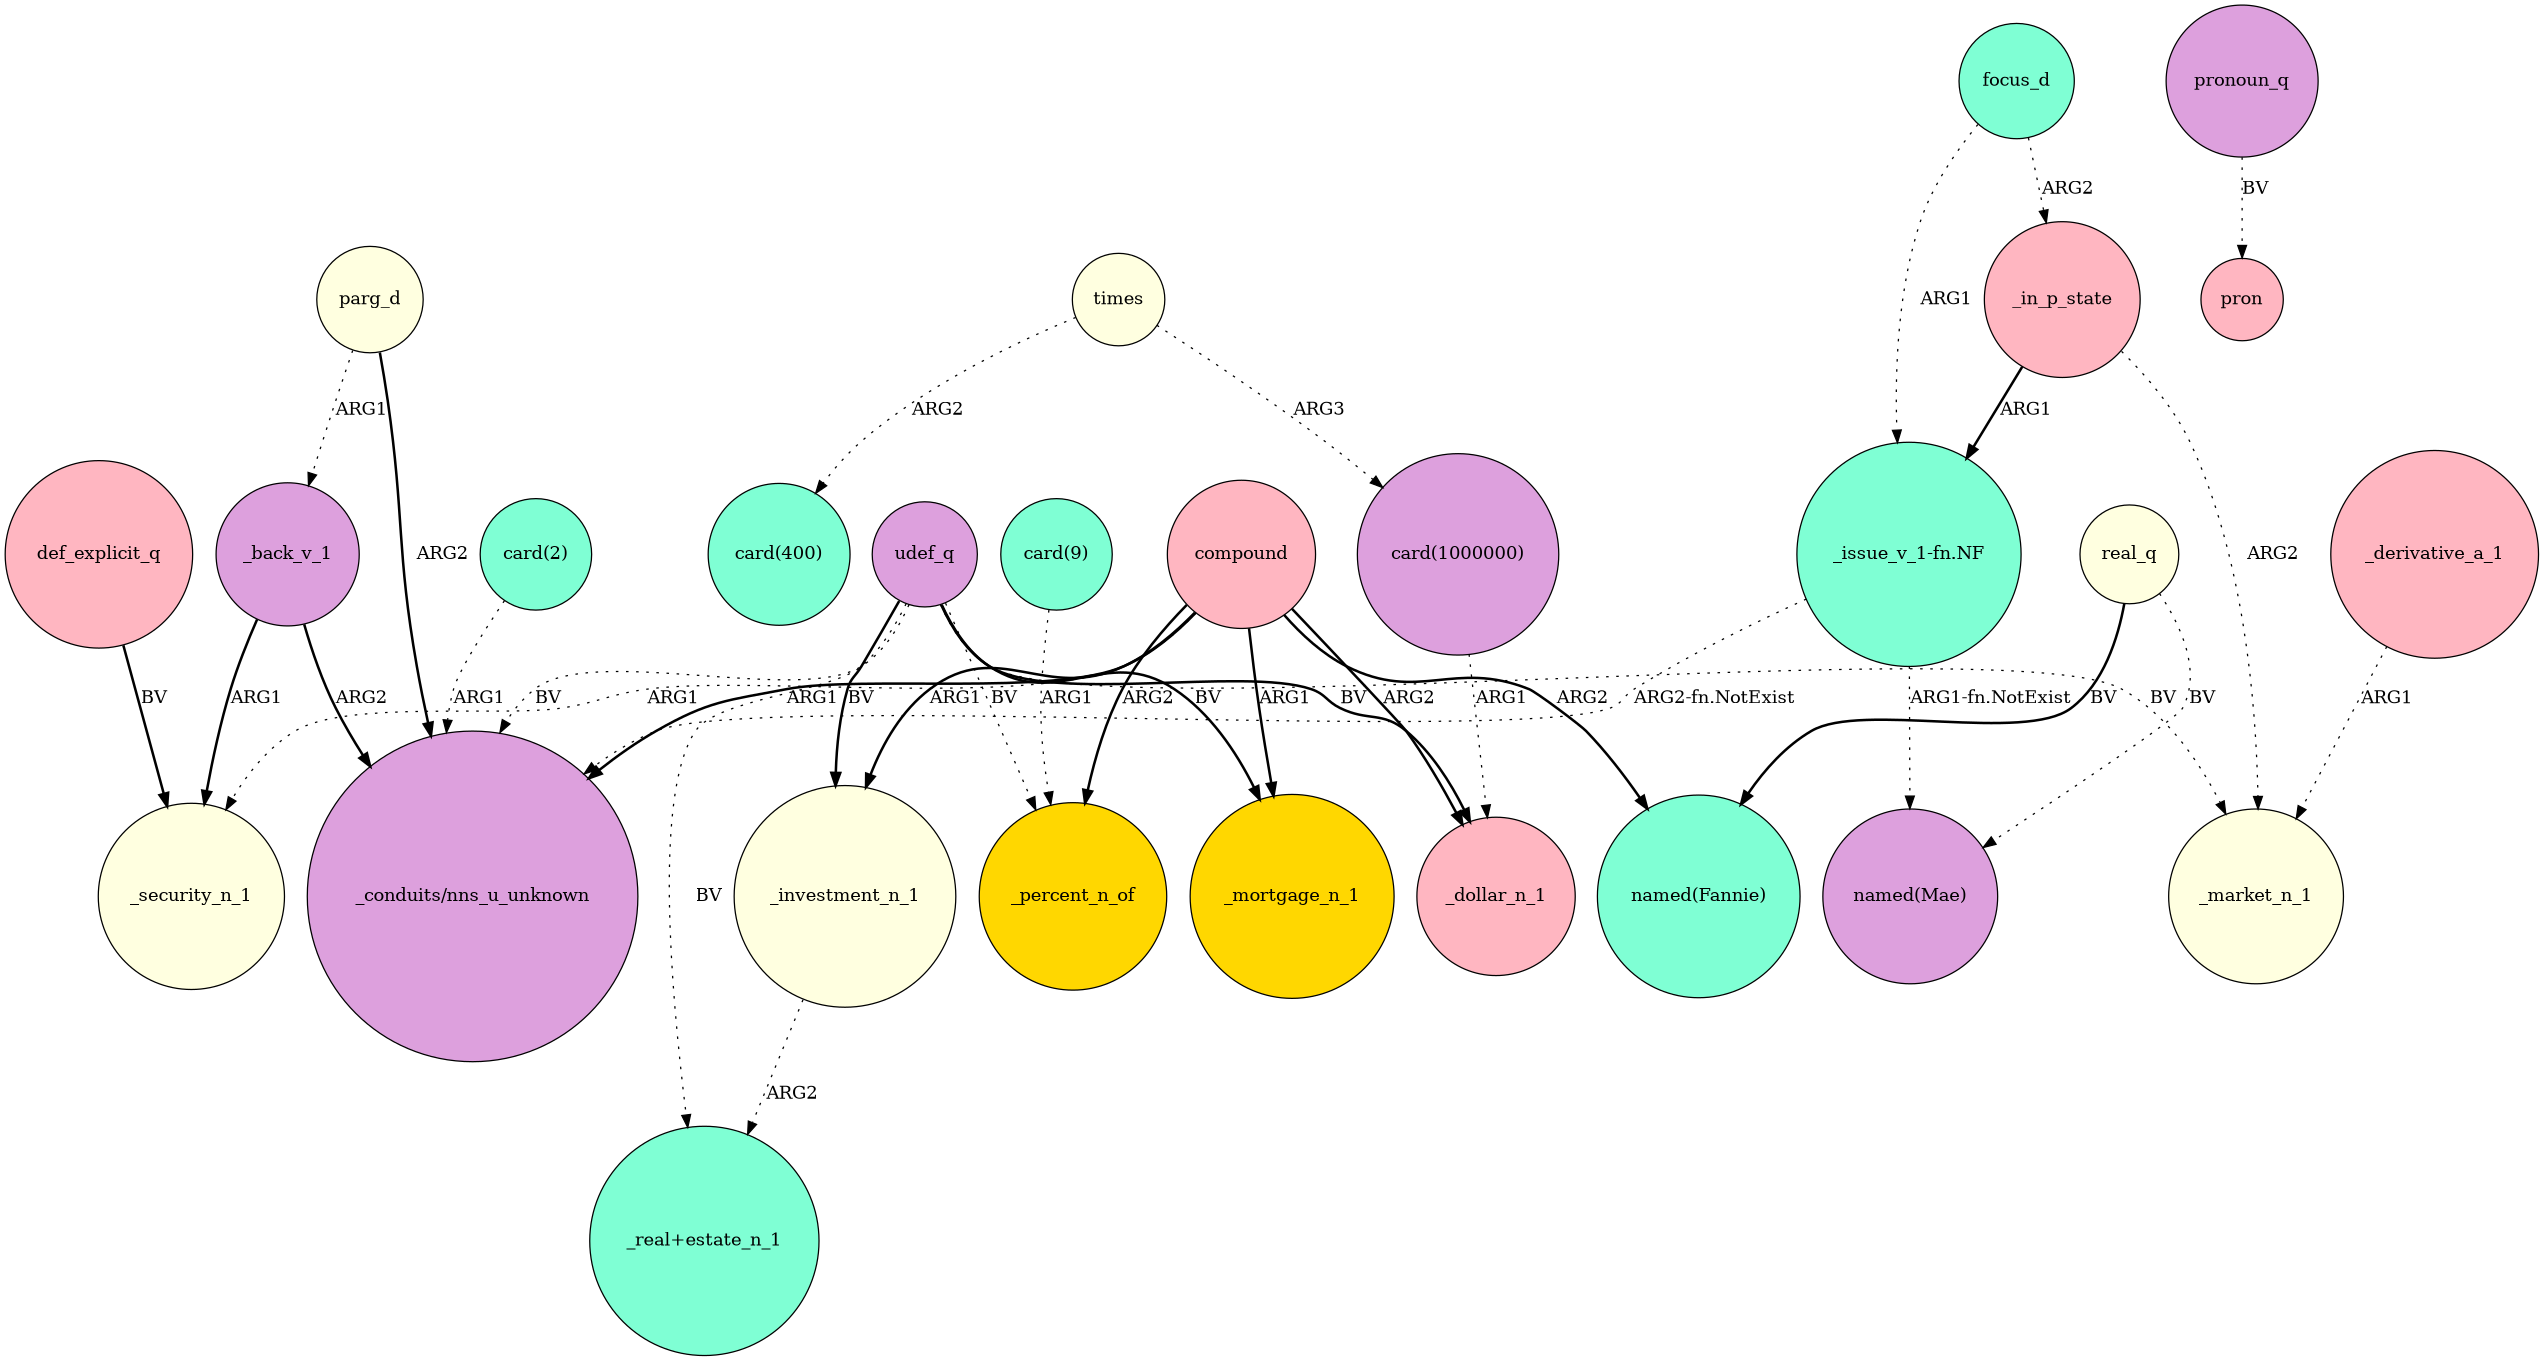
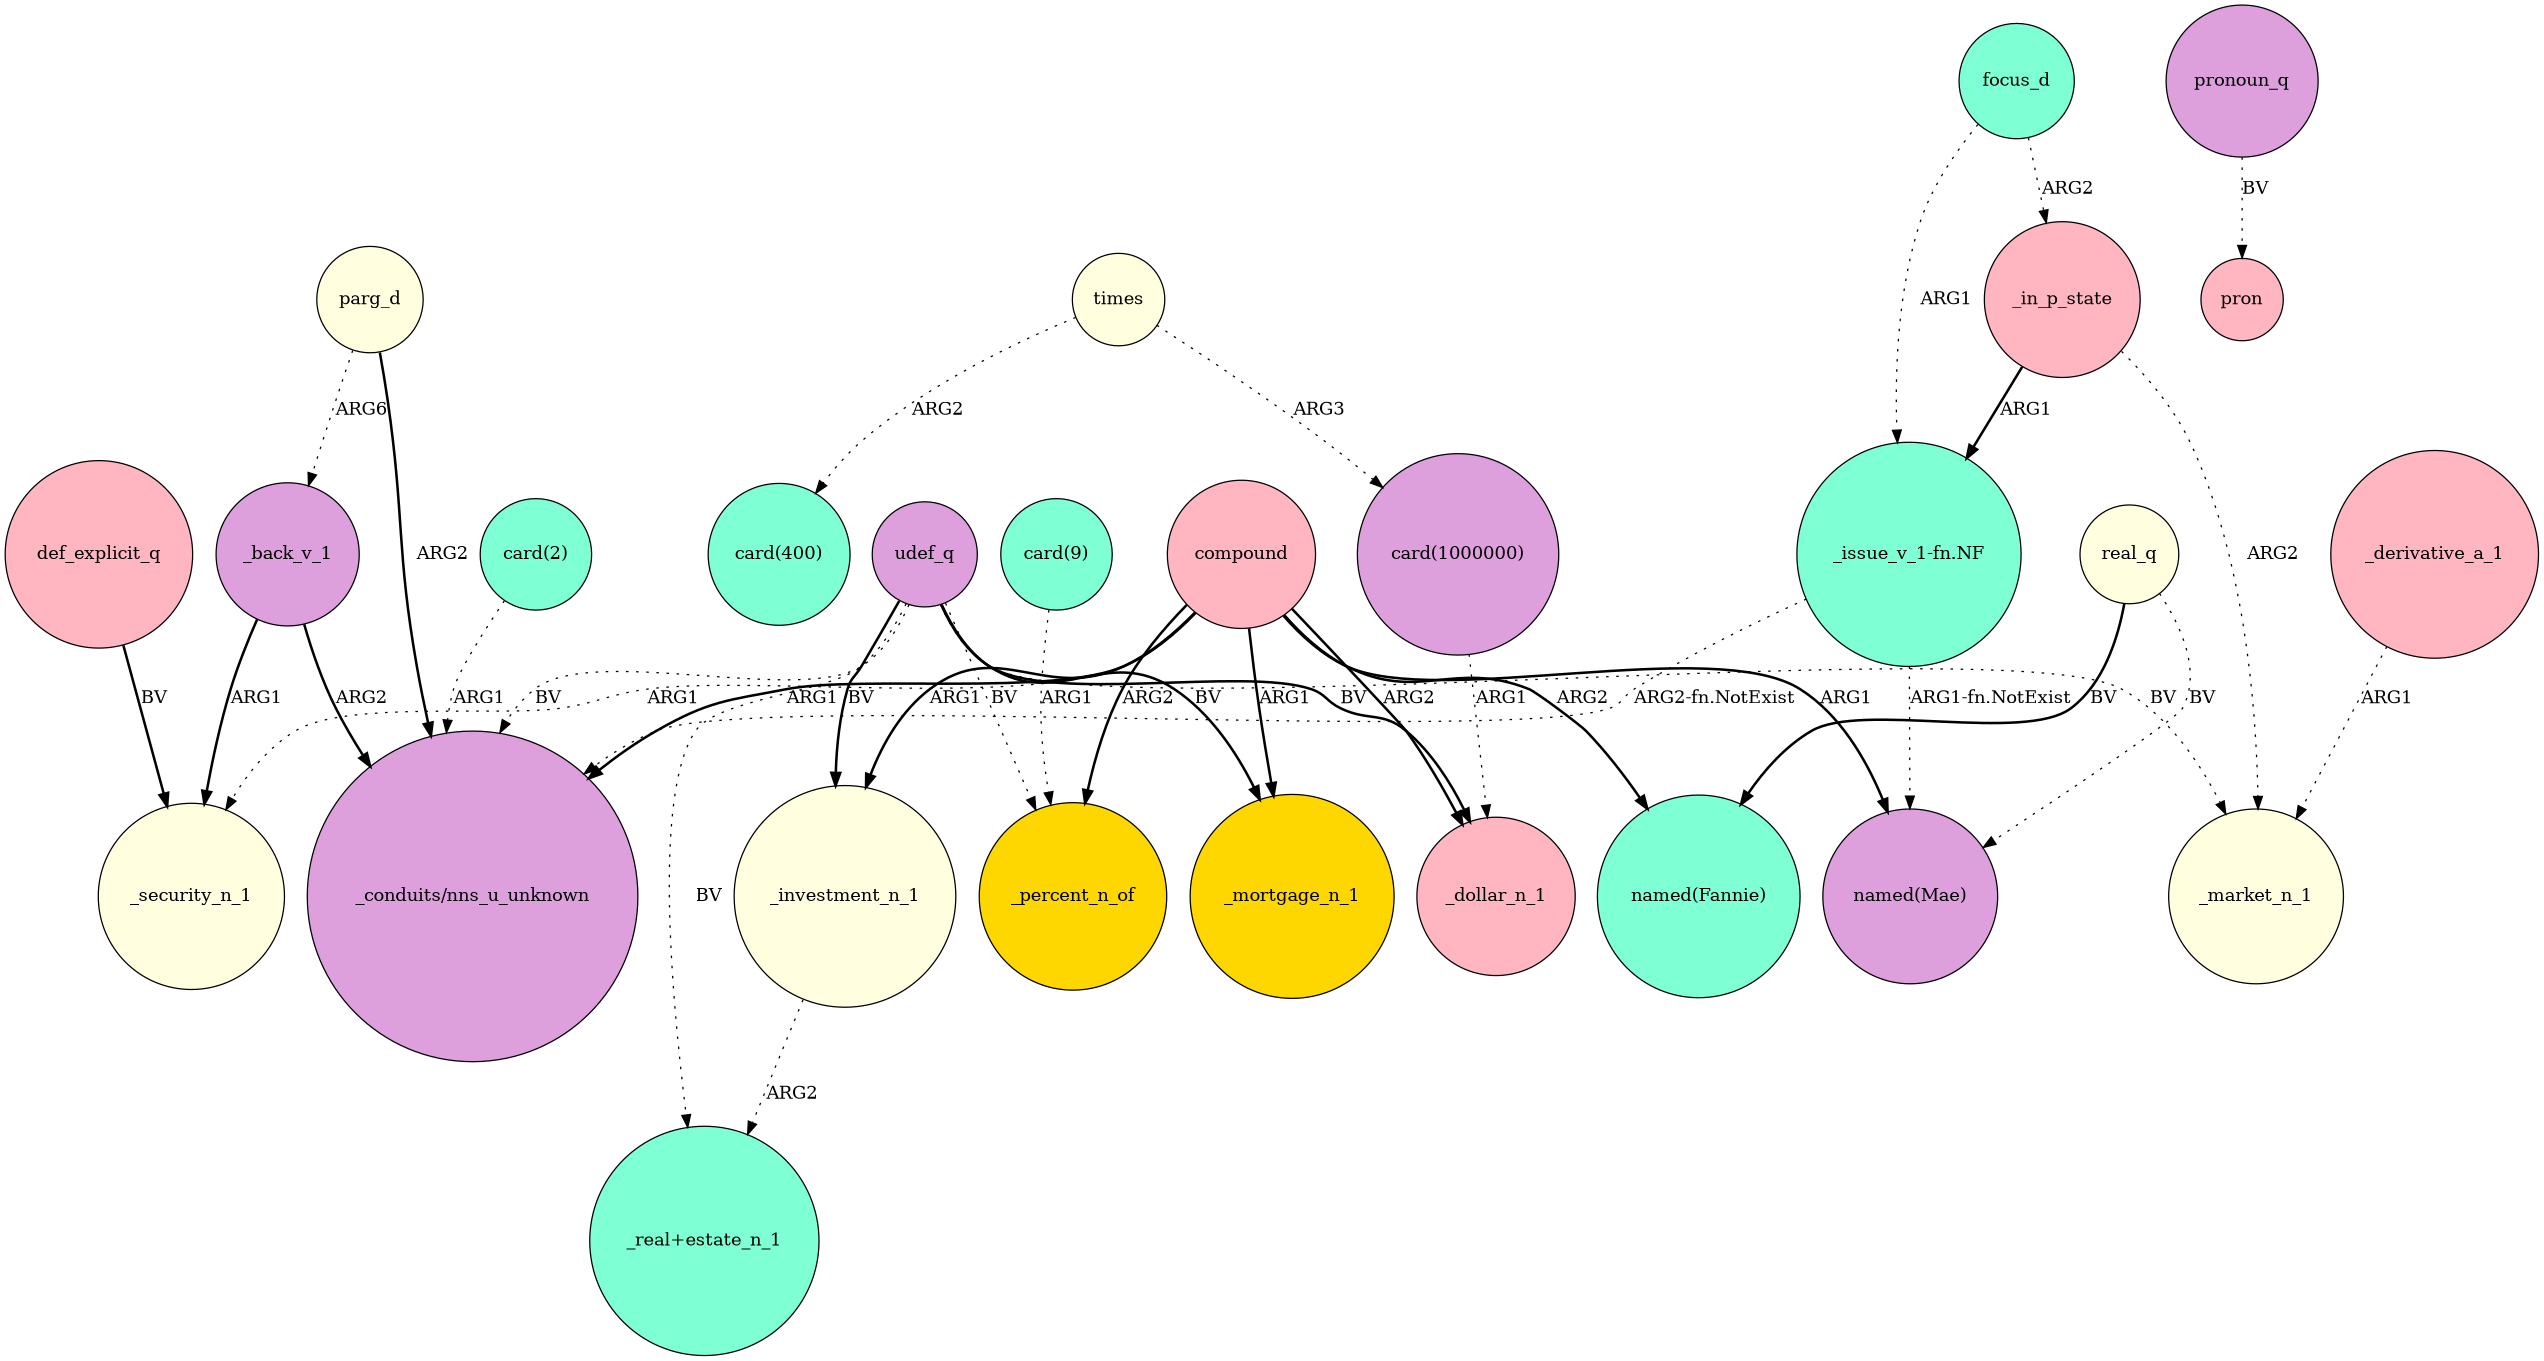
edge "parg_d" -> "_back_v_1": label "ARG1" -> "ARG6"
edge "compound" -> "named(Mae)": added, label "ARG1"
